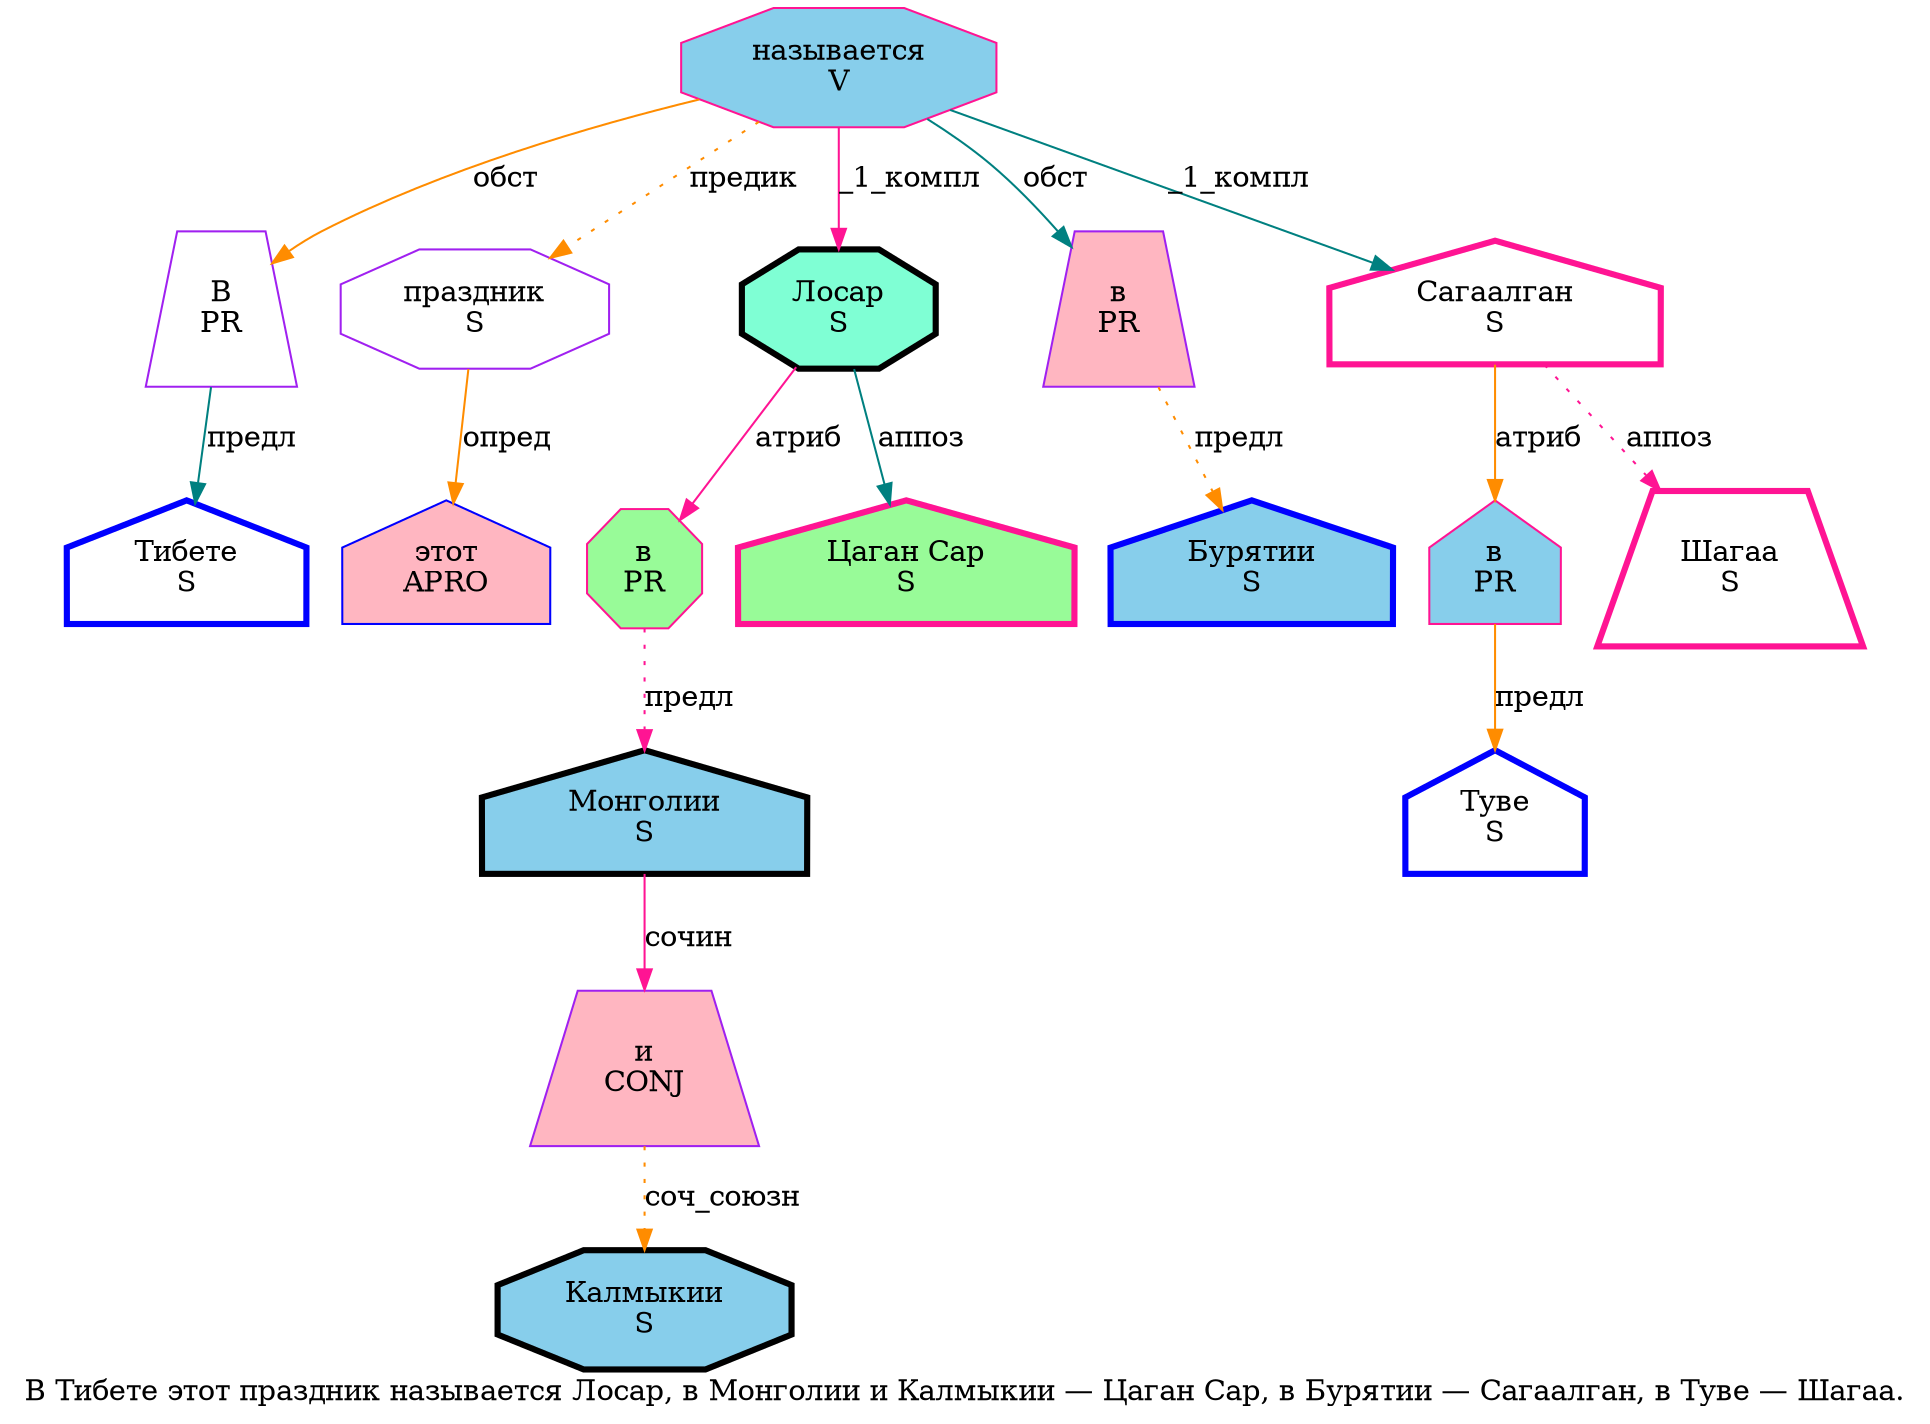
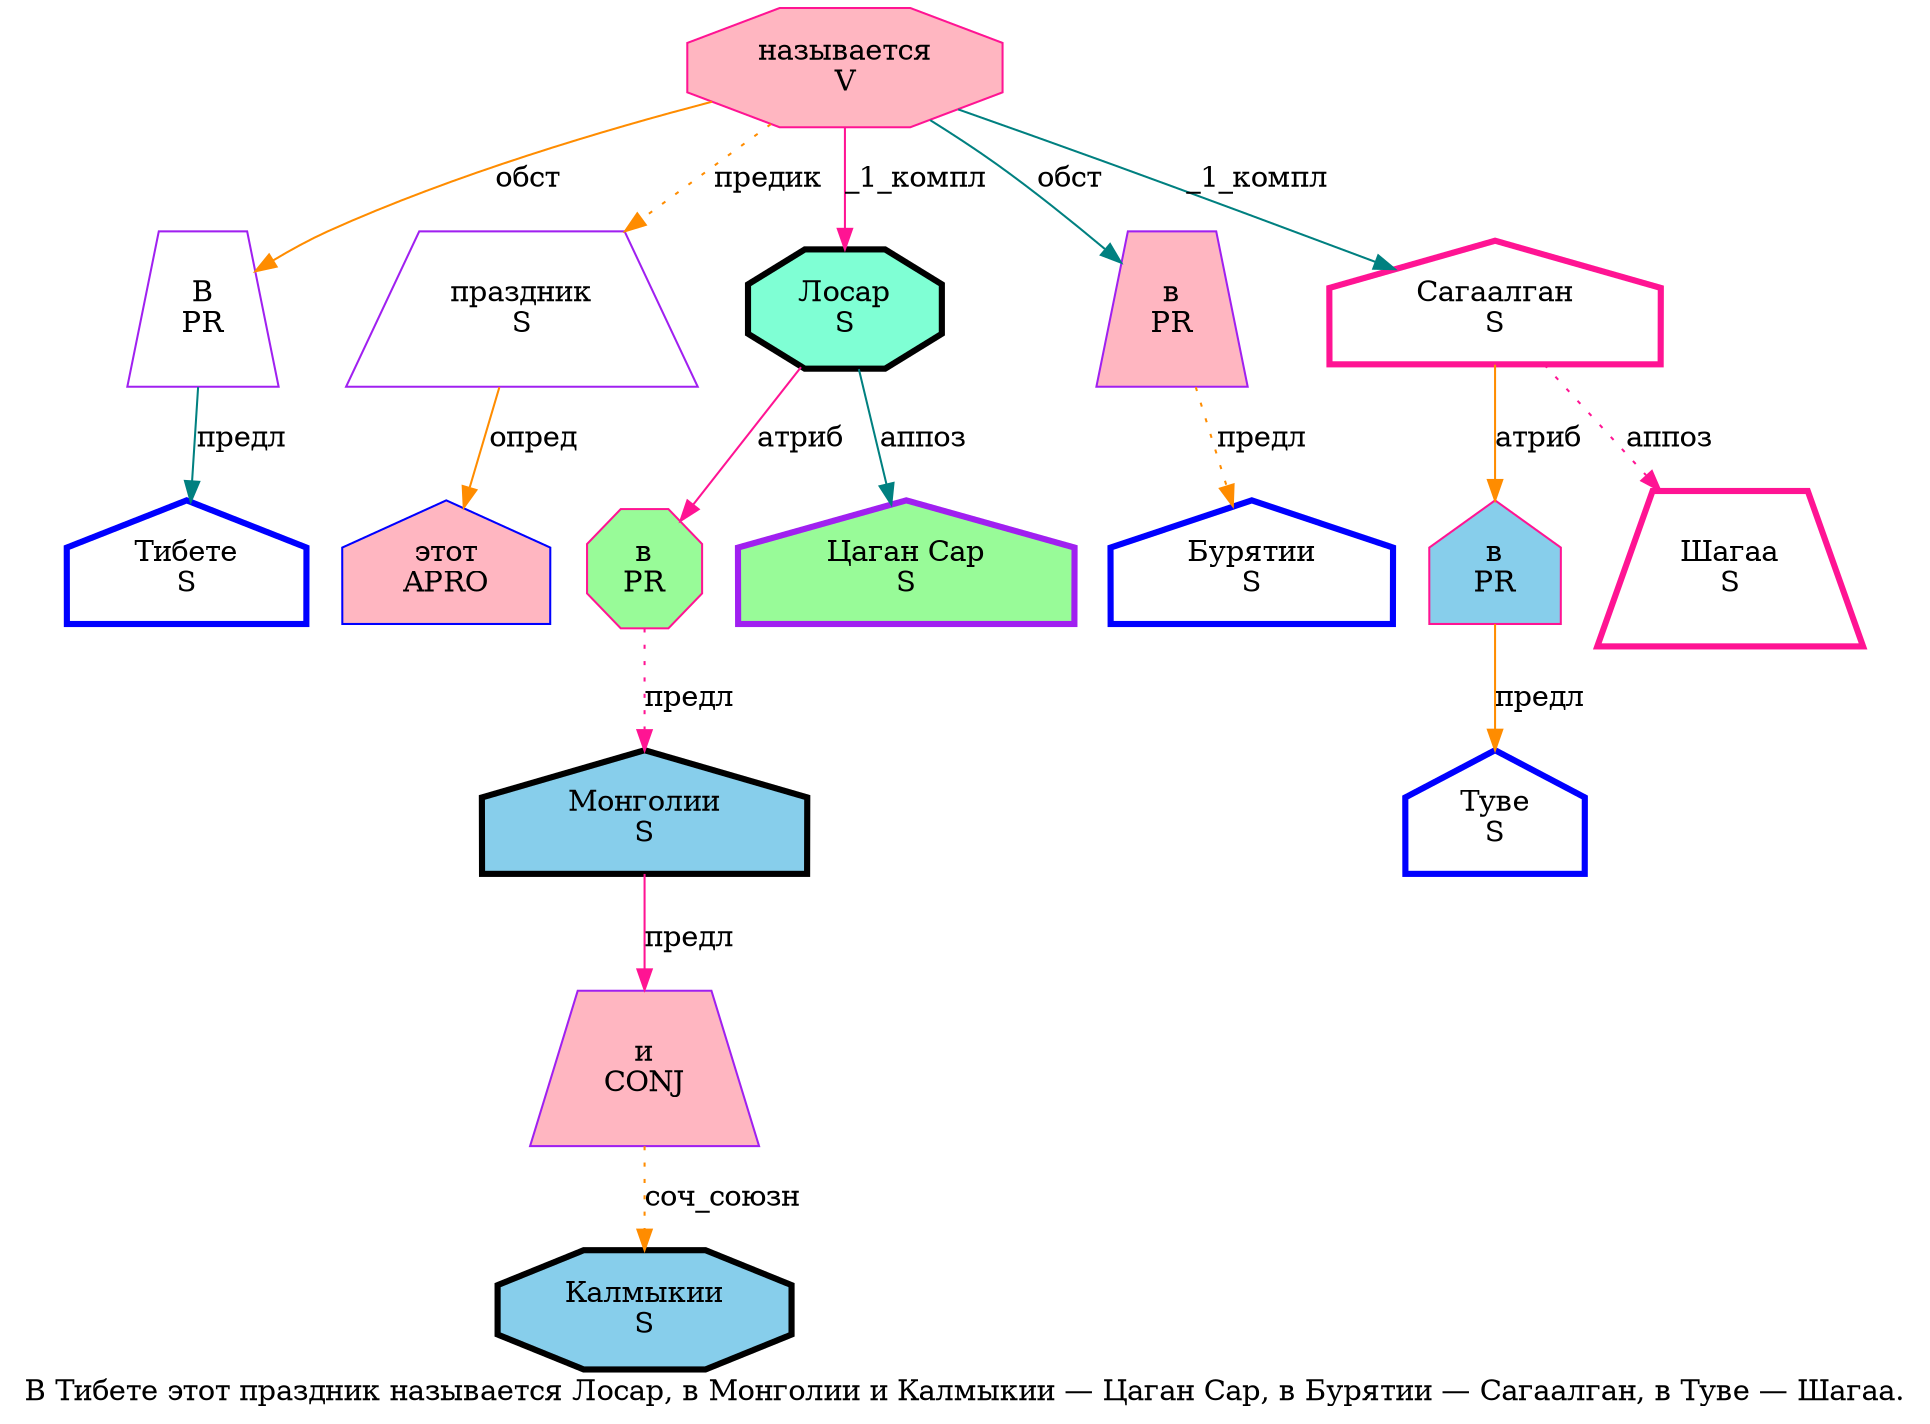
node "называется V": fillcolor skyblue -> lightpink
node "праздник S": shape octagon -> trapezium
node "Цаган Сар S": color deeppink -> purple
node "Бурятии S": fillcolor skyblue -> white
edge "Монголии S" -> "и CONJ": label "сочин" -> "предл"
